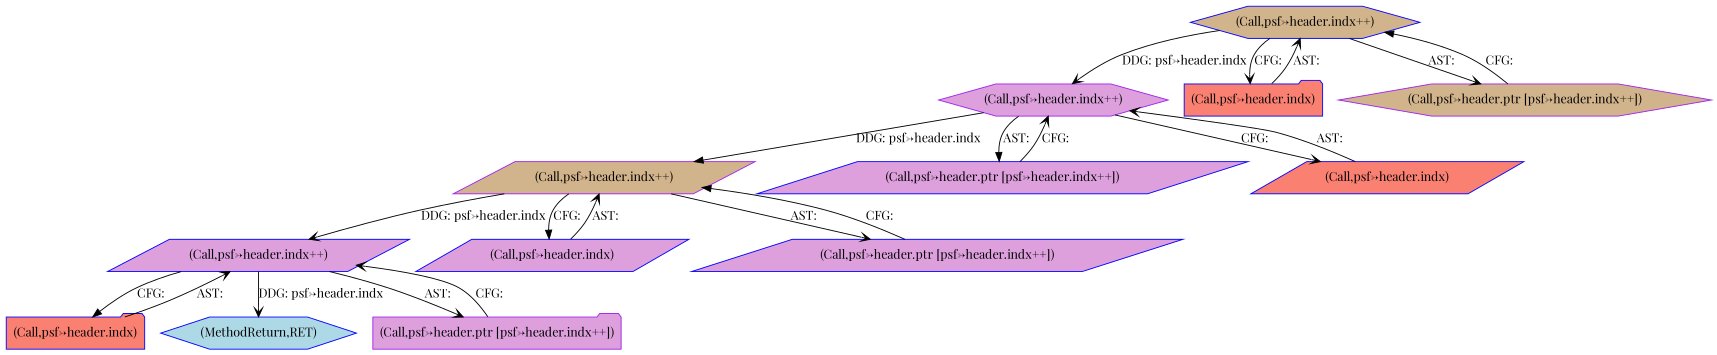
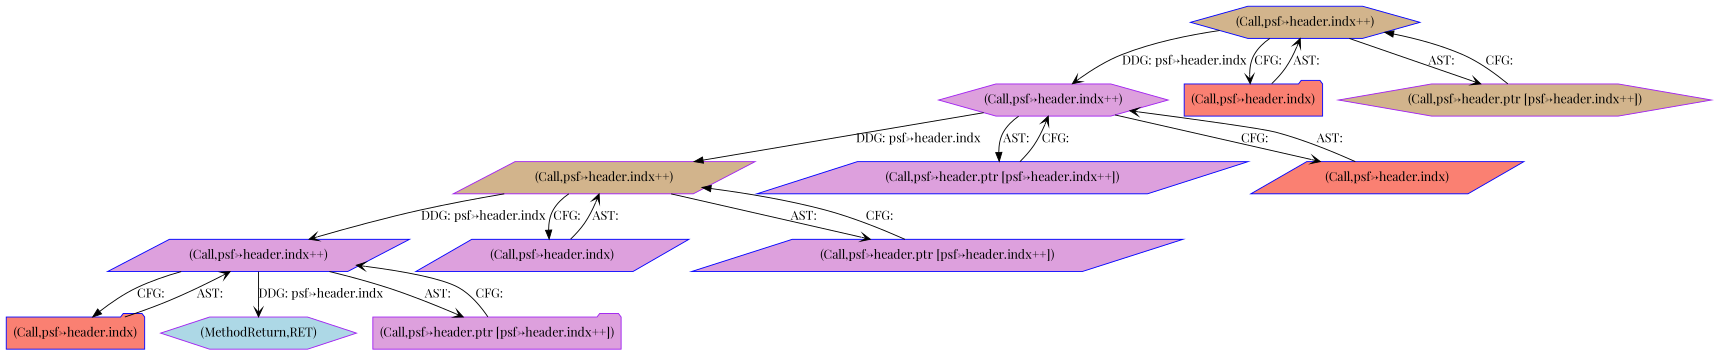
node "(MethodReturn,RET)": color blue -> purple
